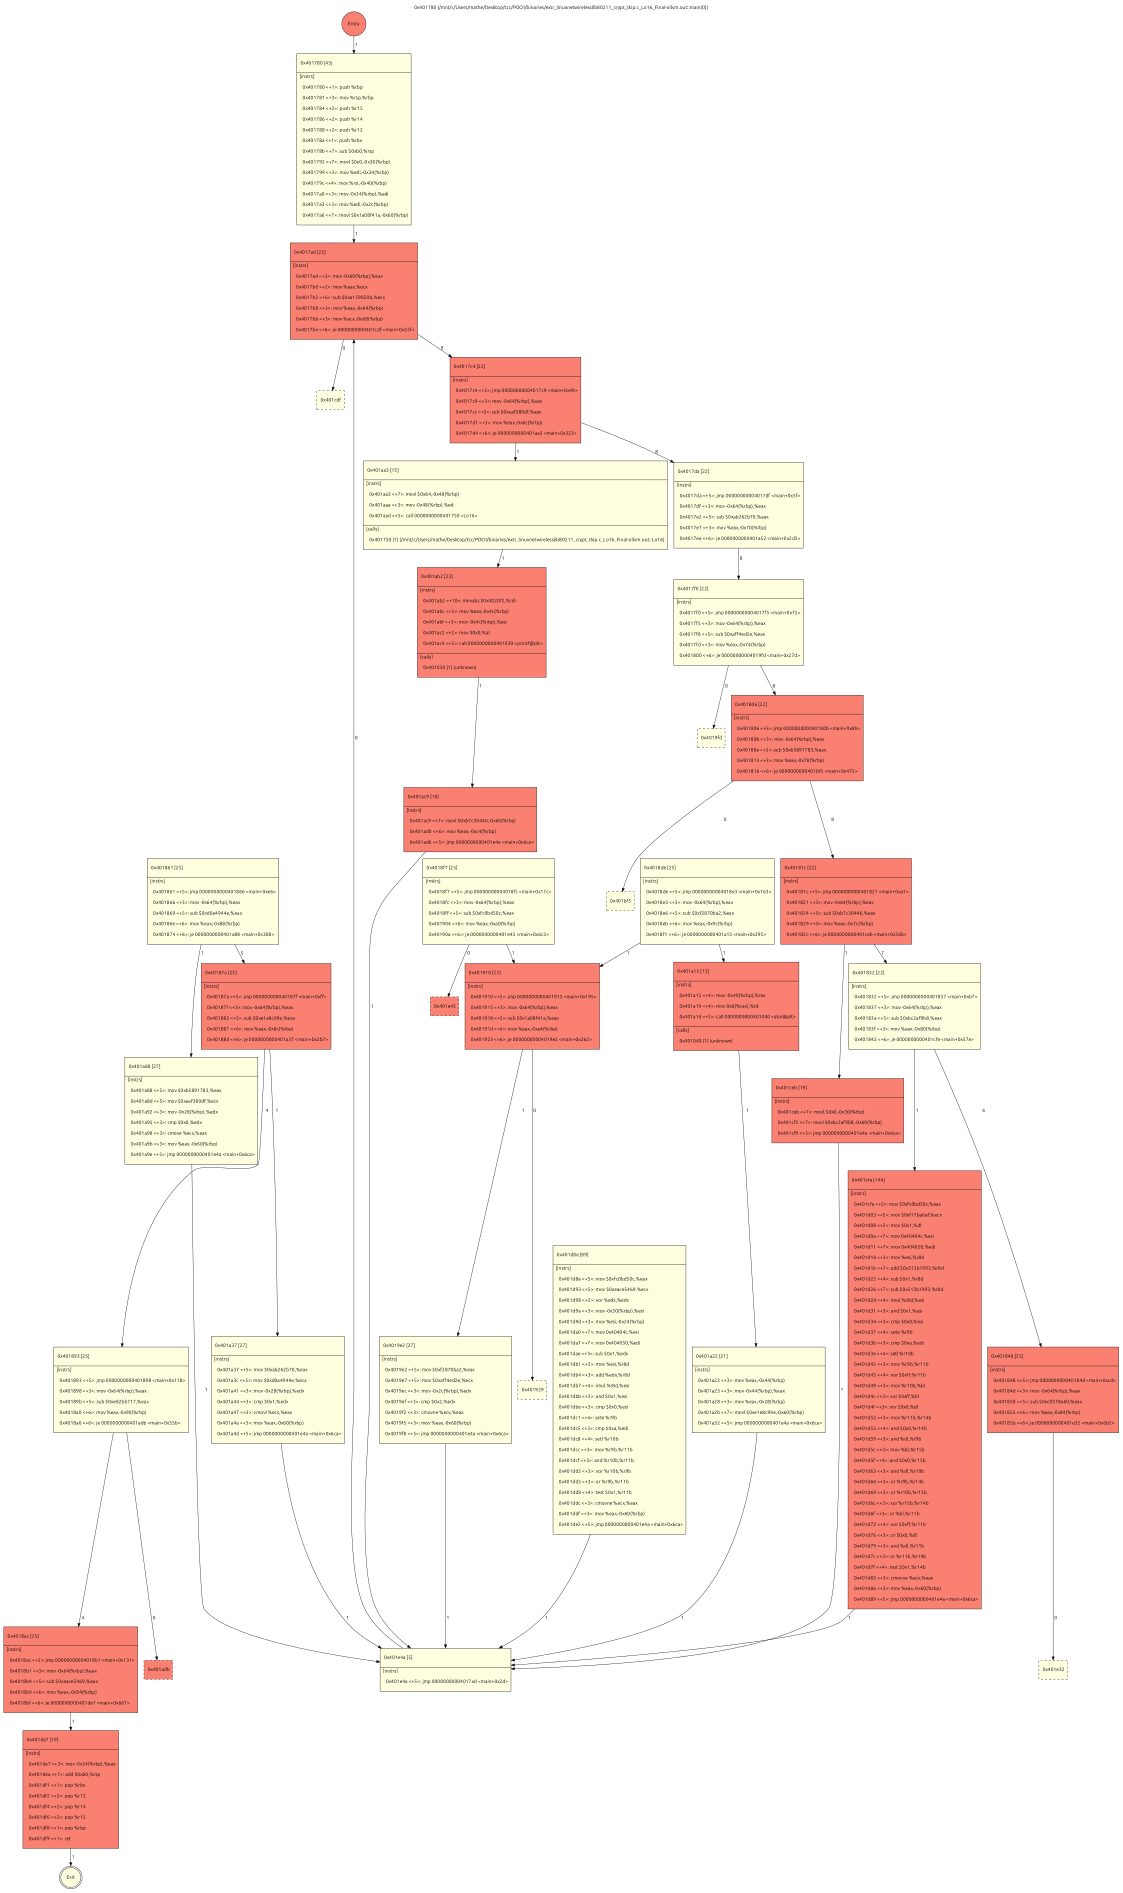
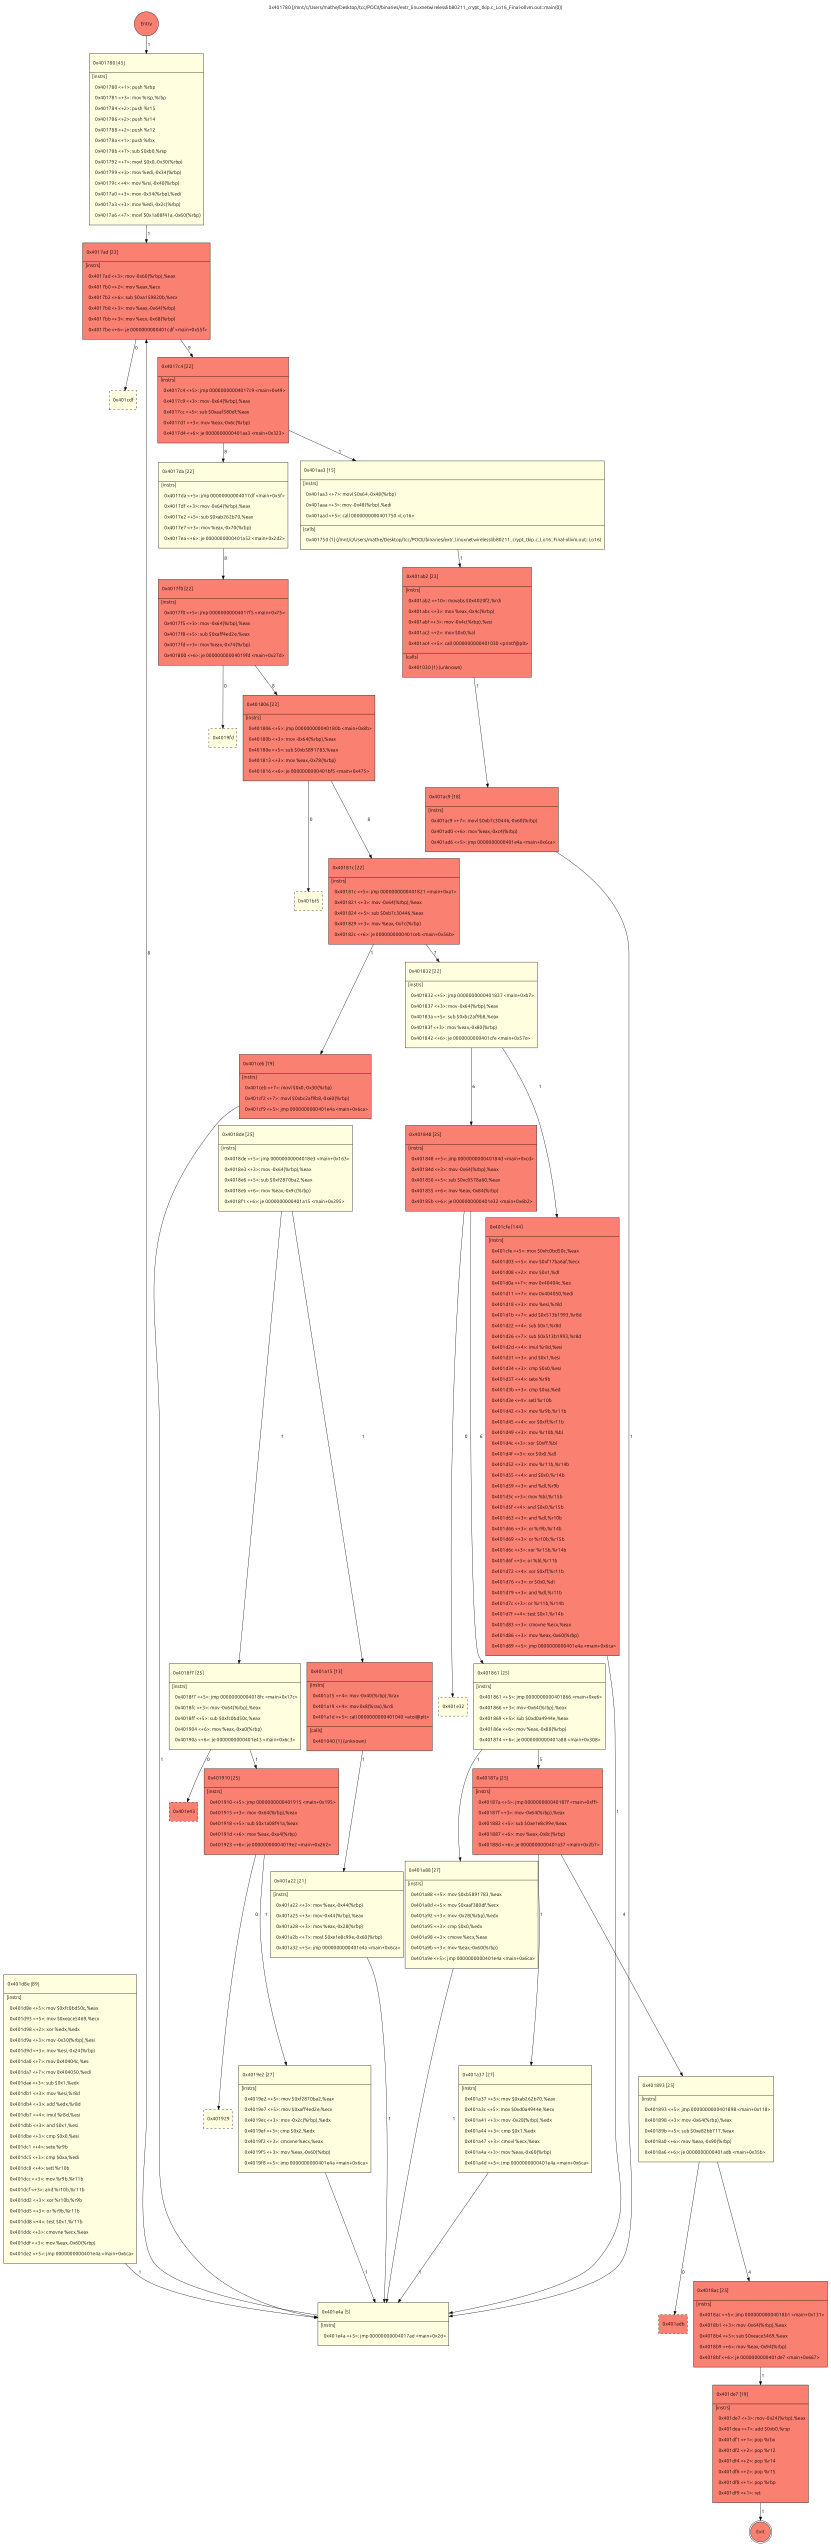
node "0x4017f0 [22]": fillcolor lightyellow -> salmon
edge "0x4018de [25]" -> "0x401910 [25]": now "0x4018de [25]" -> "0x4018f7 [25]"
edge "0x401848 [25]" -> "0x401861 [25]": added, label "6"
node "Exit": fillcolor lightyellow -> salmon
